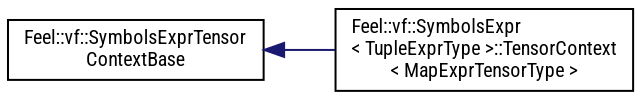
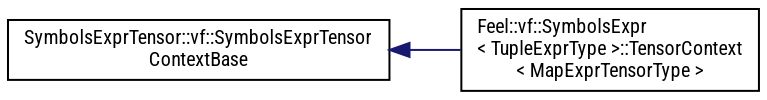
node "Feel::vf::SymbolsExprTensor ContextBase": label "Feel::vf::SymbolsExprTensor ContextBase" -> "SymbolsExprTensor::vf::SymbolsExprTensor ContextBase"
